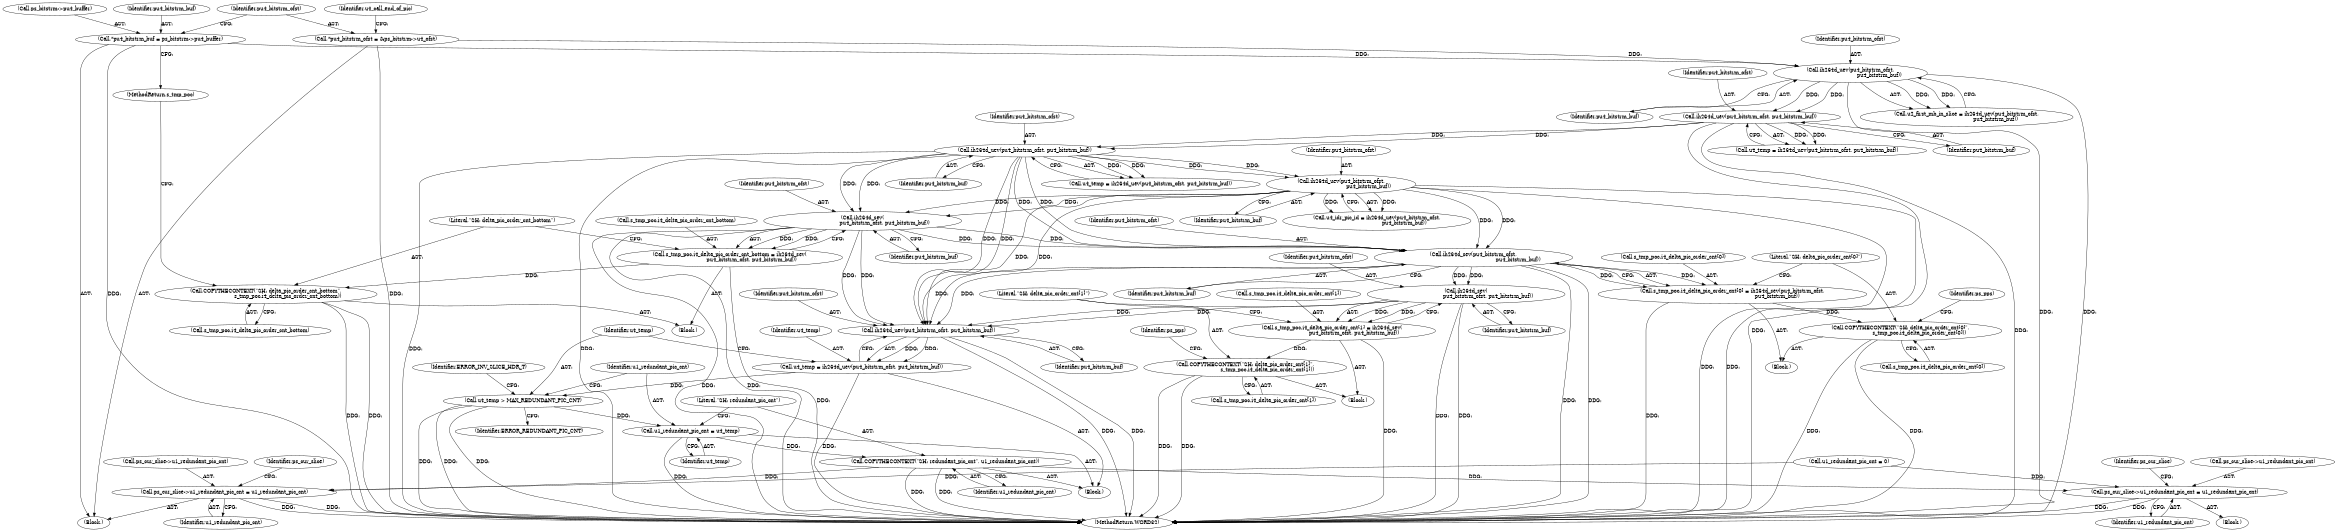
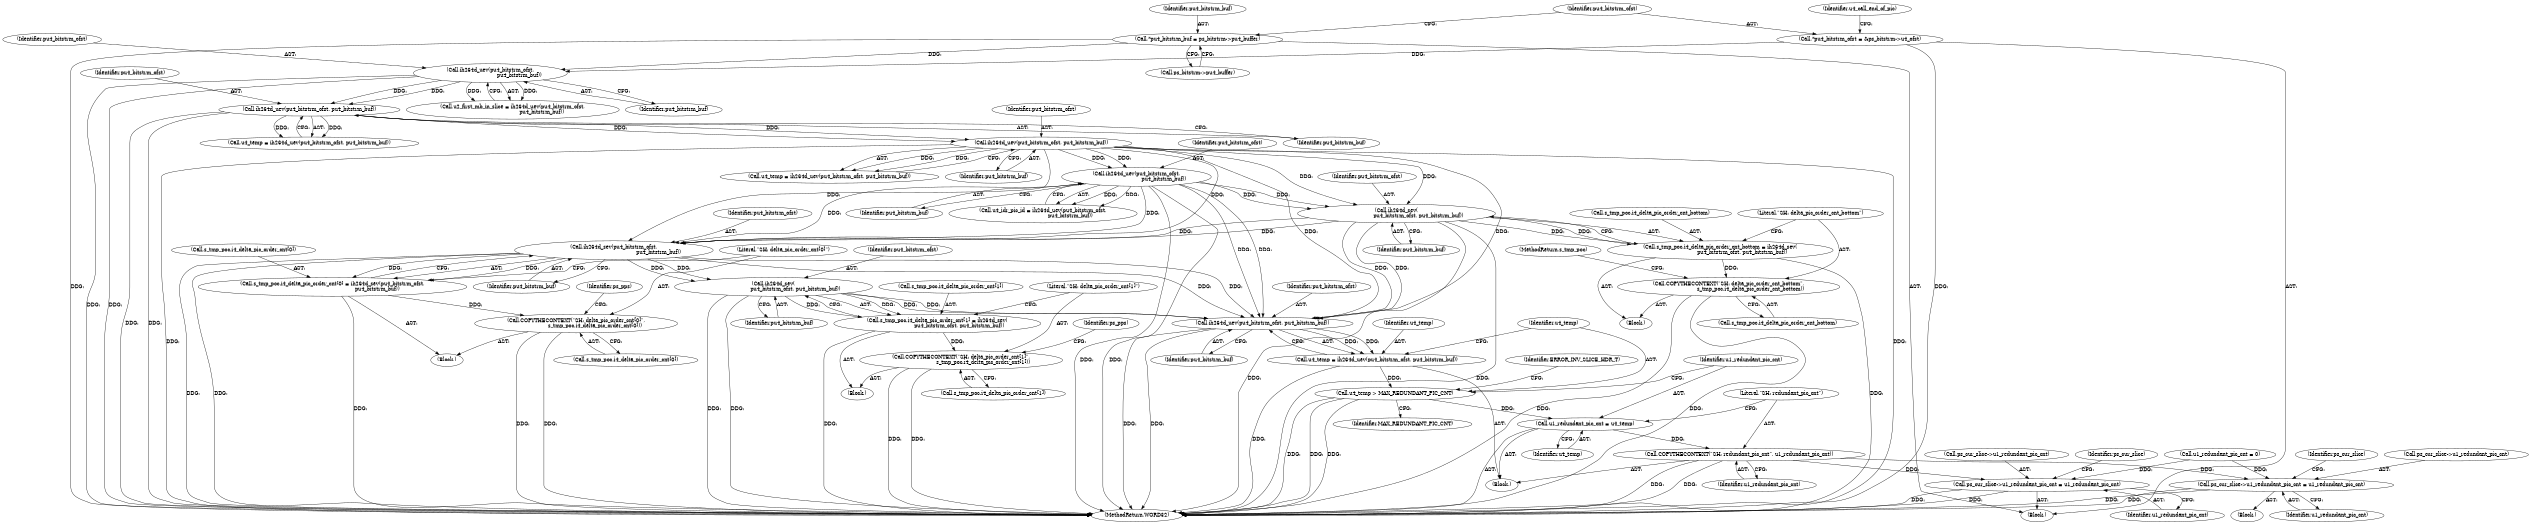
edge "(Call,ps_bitstrm->pu4_buffer)" -> "(Call,*pu4_bitstrm_buf = ps_bitstrm->pu4_buffer)": label "AST: " -> "CFG: "
edge "(Call,*pu4_bitstrm_buf = ps_bitstrm->pu4_buffer)" -> "(MethodReturn,s_tmp_poc)": now "(Call,*pu4_bitstrm_buf = ps_bitstrm->pu4_buffer)" -> "(Call,ps_bitstrm->pu4_buffer)"
node "(Identifier,ERROR_REDUNDANT_PIC_CNT)": label "(Identifier,ERROR_REDUNDANT_PIC_CNT)" -> "(Identifier,MAX_REDUNDANT_PIC_CNT)"
edge "(Call,u1_redundant_pic_cnt = u4_temp)" -> "(MethodReturn,WORD32)": label "DDG: " -> "AST: "
